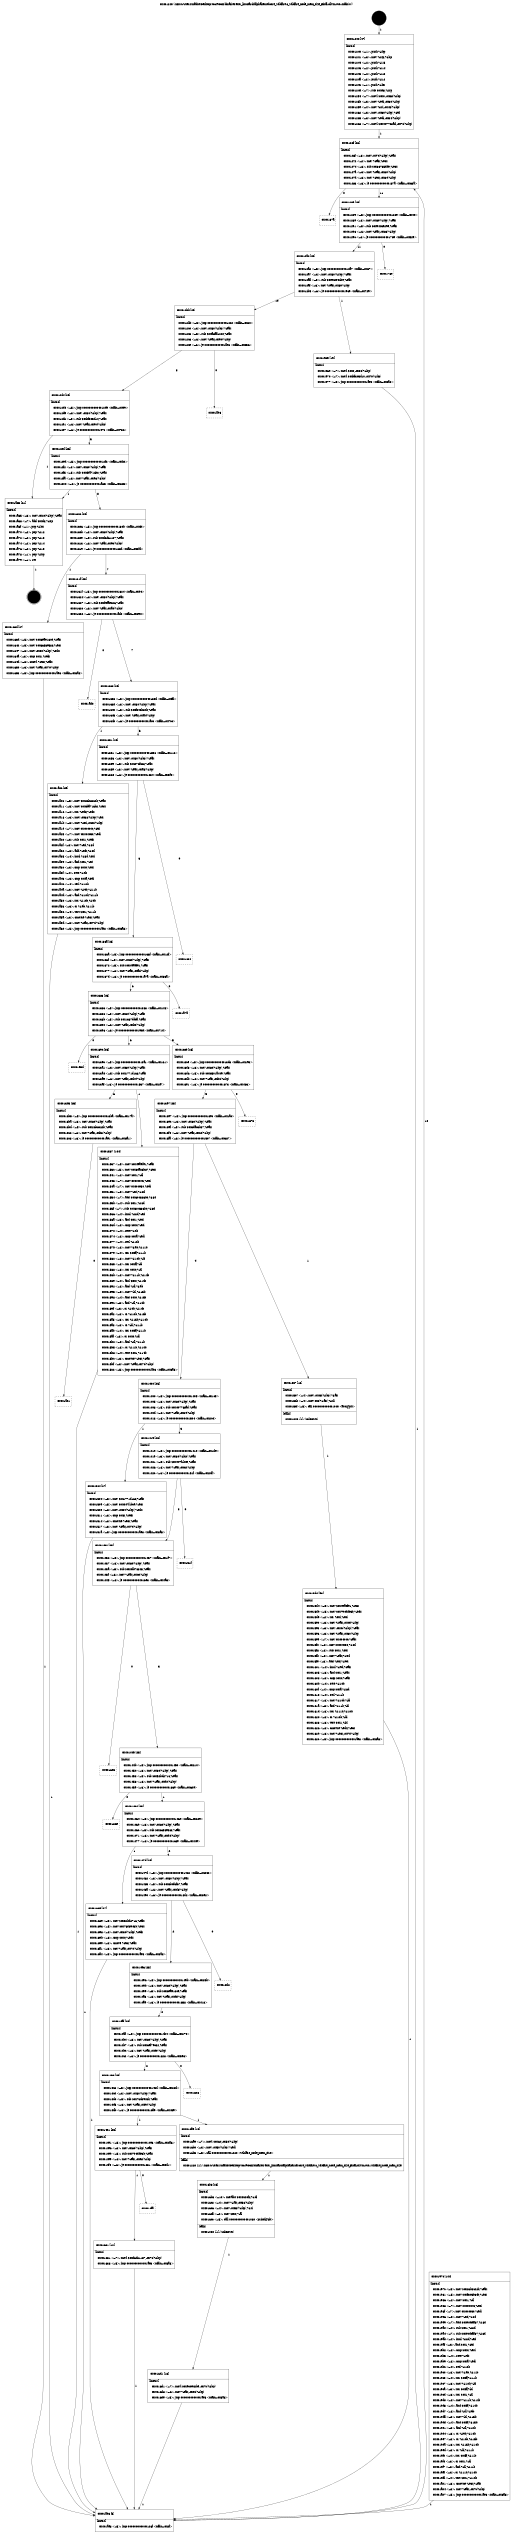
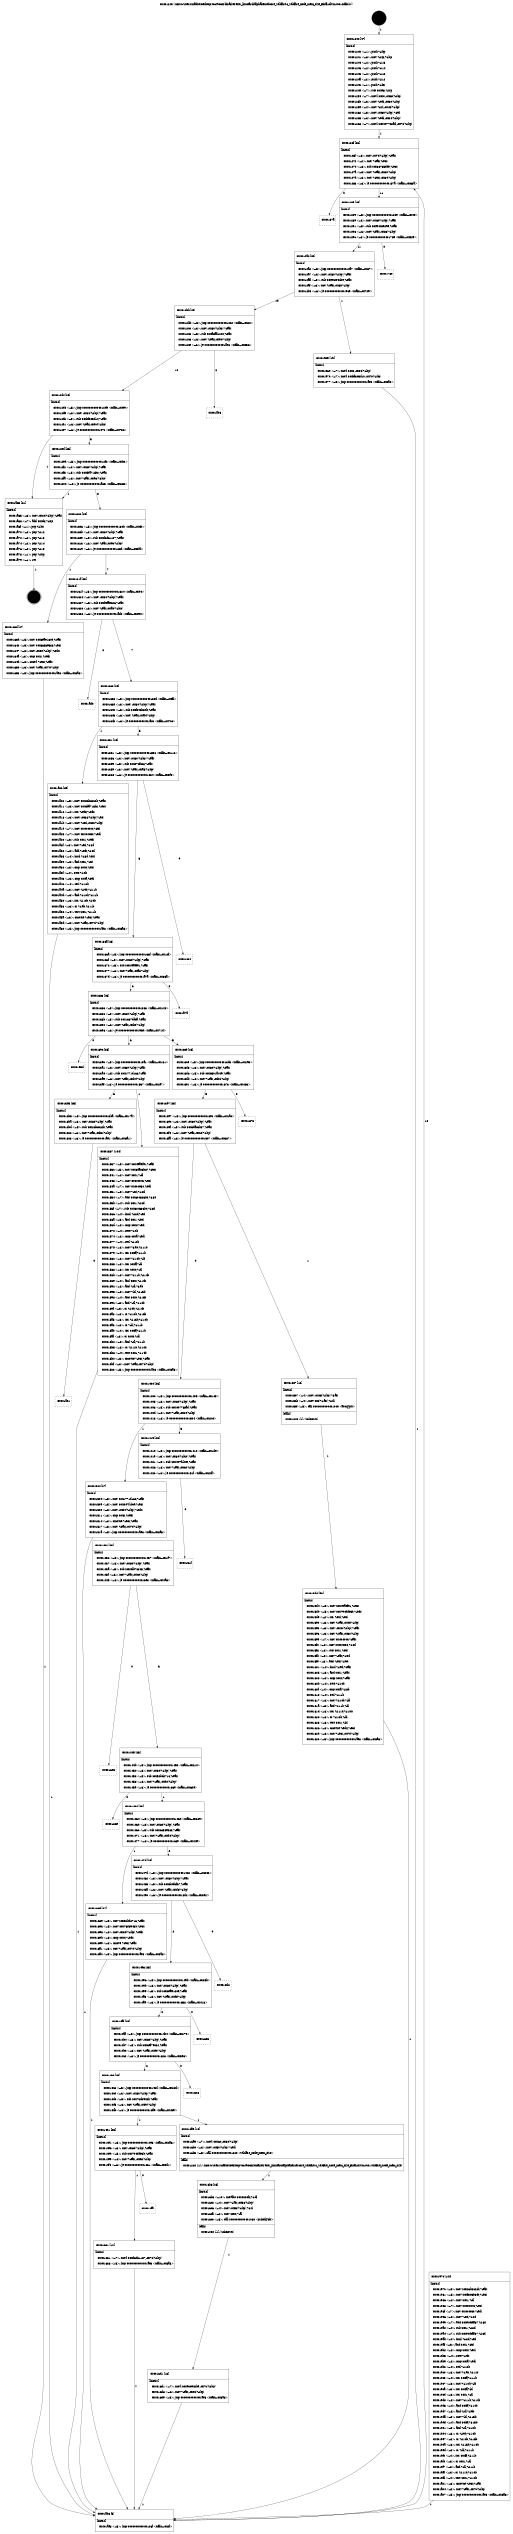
edge "0x4012bb [25]" -> "0x4012d4 [25]": label " 8" -> " 10"
edge "0x401419 [25]" -> "0x401432 [25]": removed, label "3"
node "0x401658": added
